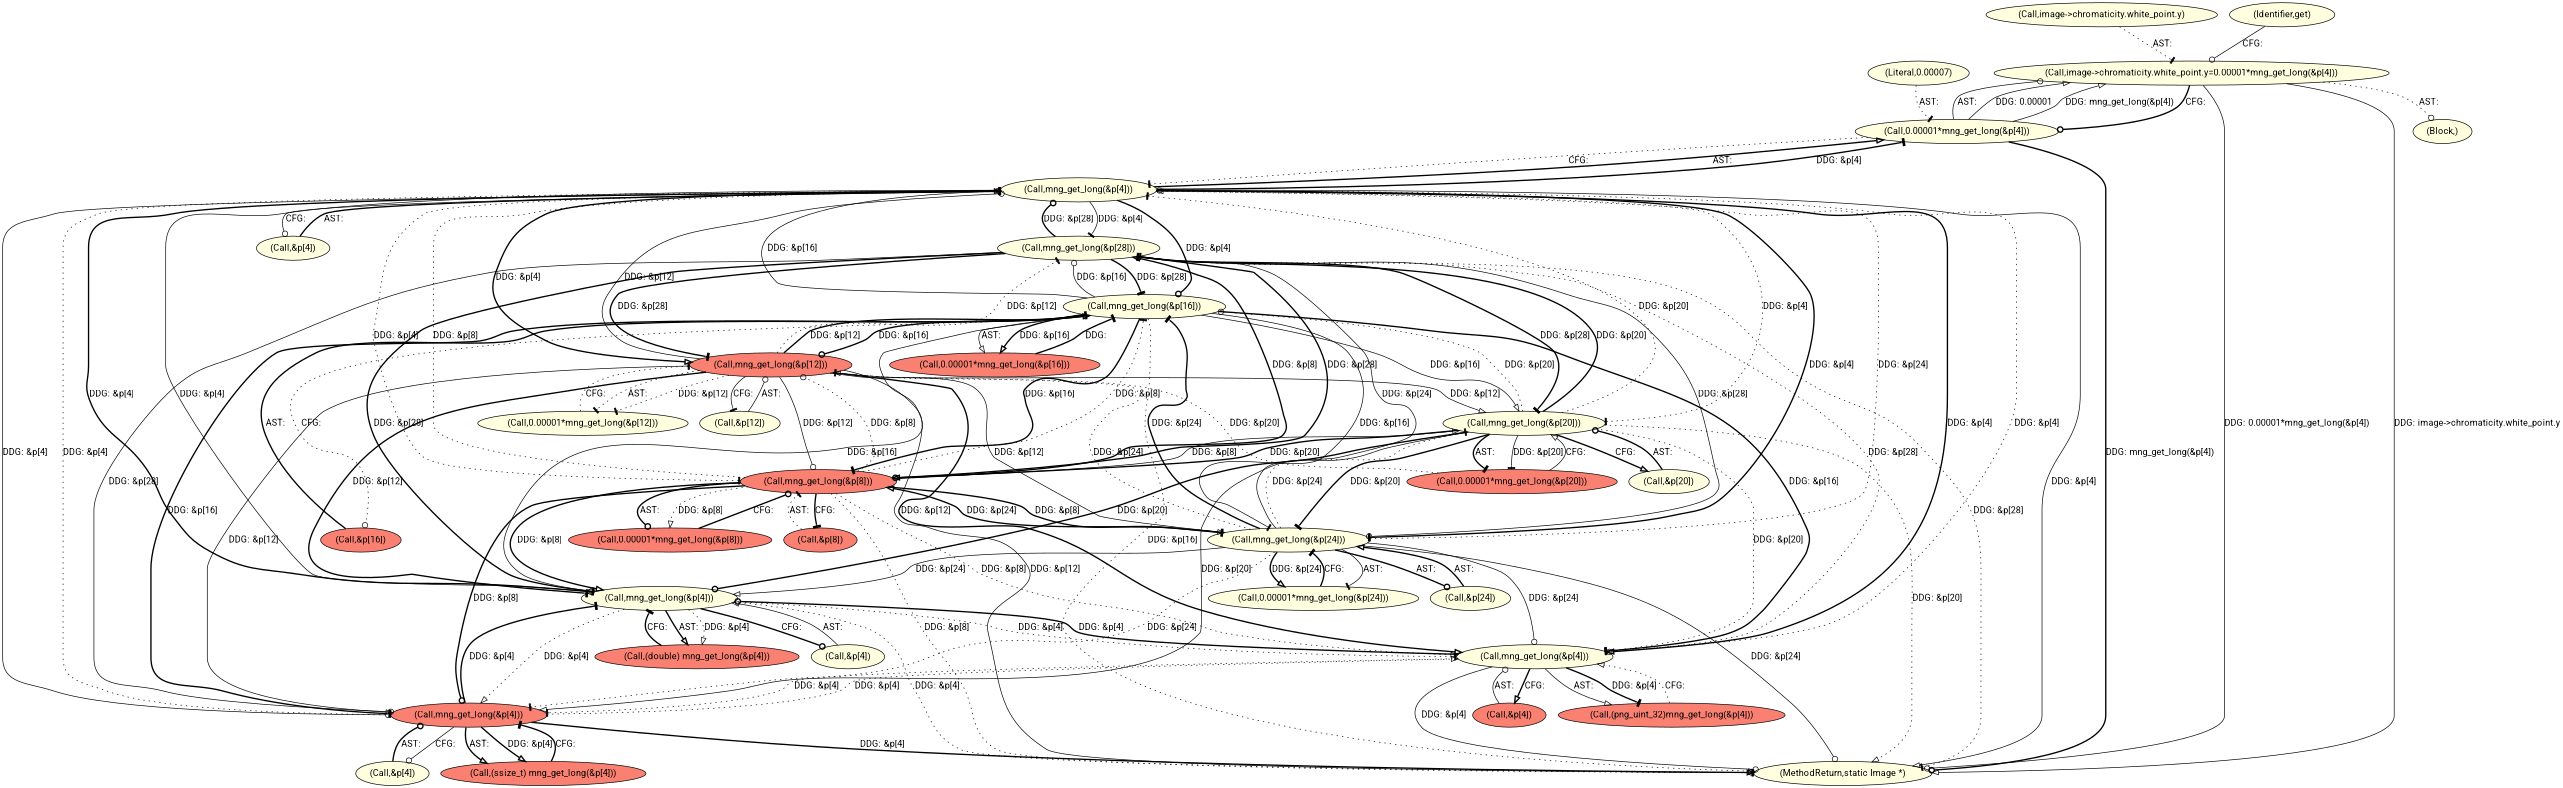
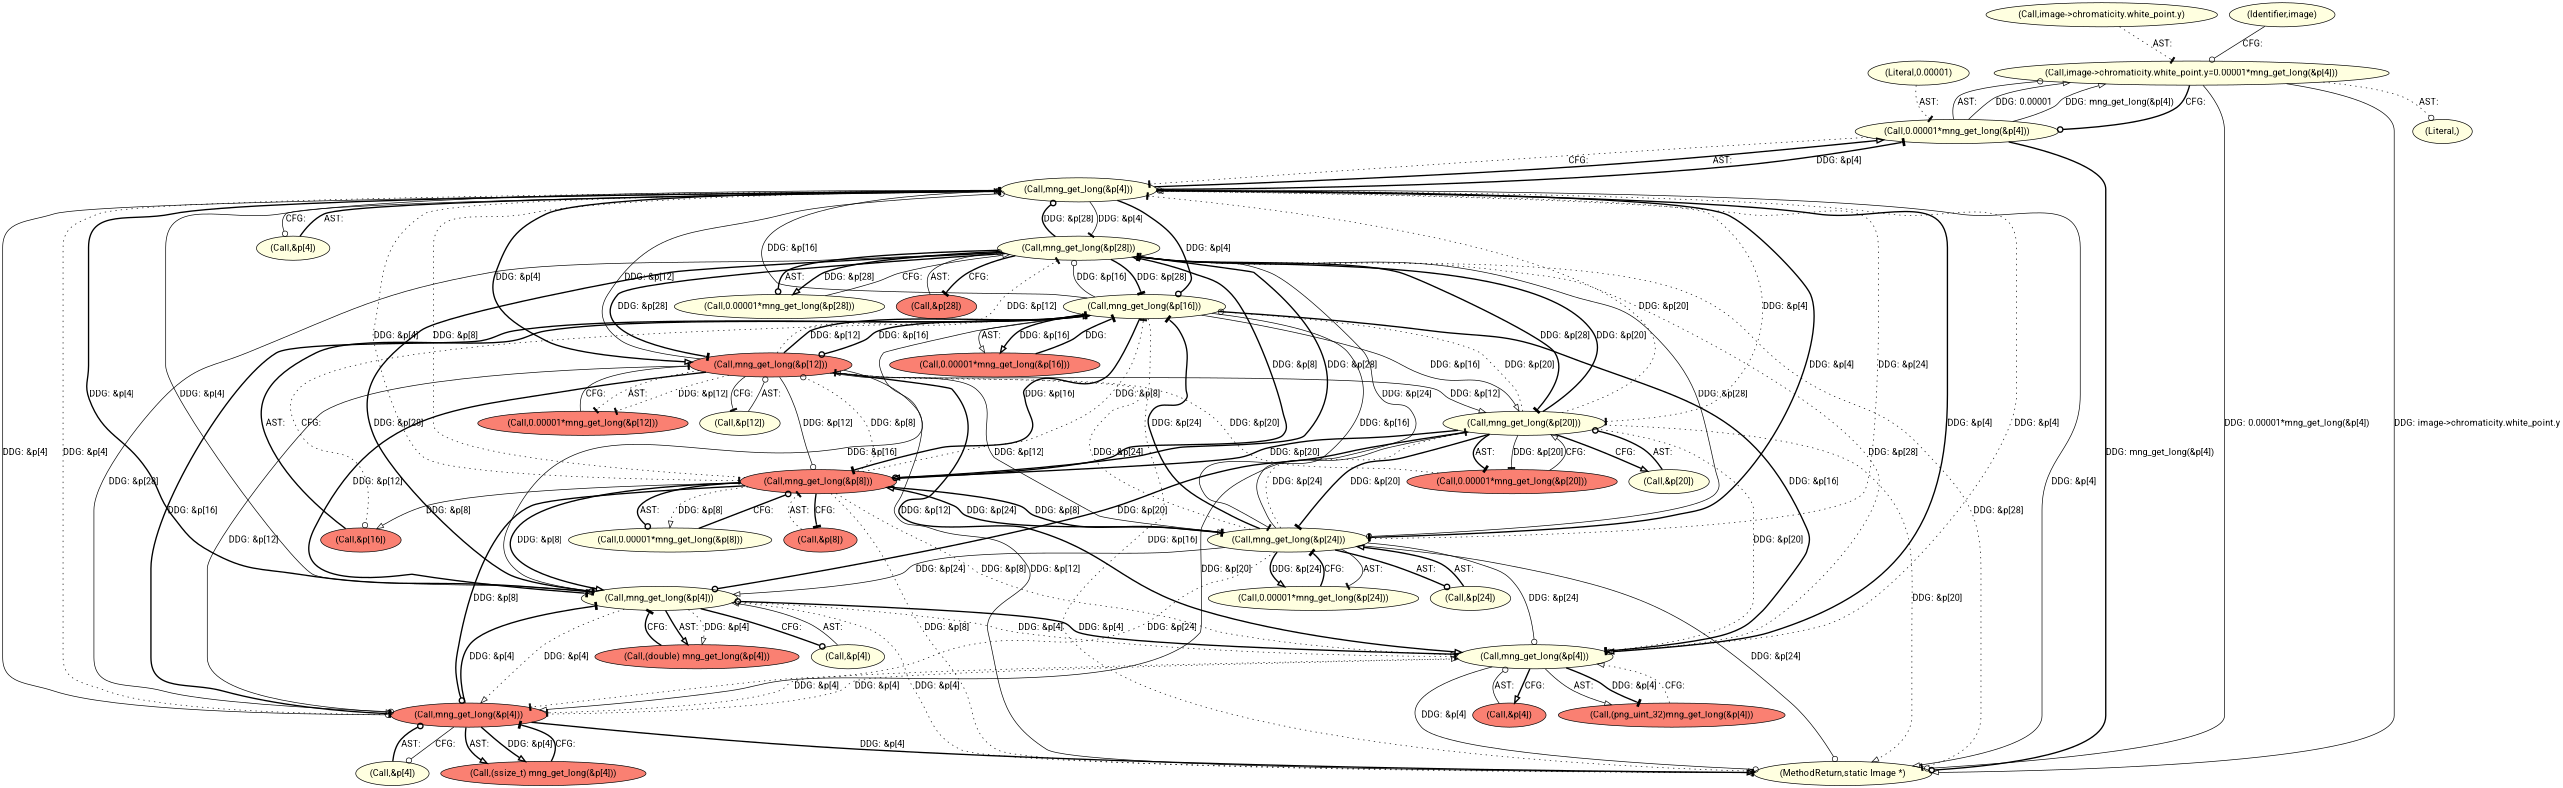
node "(Identifier,get)": label "(Identifier,get)" -> "(Identifier,image)"
node "(Literal,0.00007)": label "(Literal,0.00007)" -> "(Literal,0.00001)"
node "(Block,)": label "(Block,)" -> "(Literal,)"
node "(Call,0.00001*mng_get_long(&p[28]))": added
node "(Call,&p[28])": added
edge "(Call,0.00001*mng_get_long(&p[12]))" -> "(Call,mng_get_long(&p[12]))": style dotted -> solid
node "(Call,0.00001*mng_get_long(&p[12]))": fillcolor lightyellow -> salmon
edge "(Call,mng_get_long(&p[8]))" -> "(Call,mng_get_long(&p[20]))": now "(Call,mng_get_long(&p[8]))" -> "(Call,&p[16])"
node "(Call,0.00001*mng_get_long(&p[8]))": fillcolor salmon -> lightyellow
